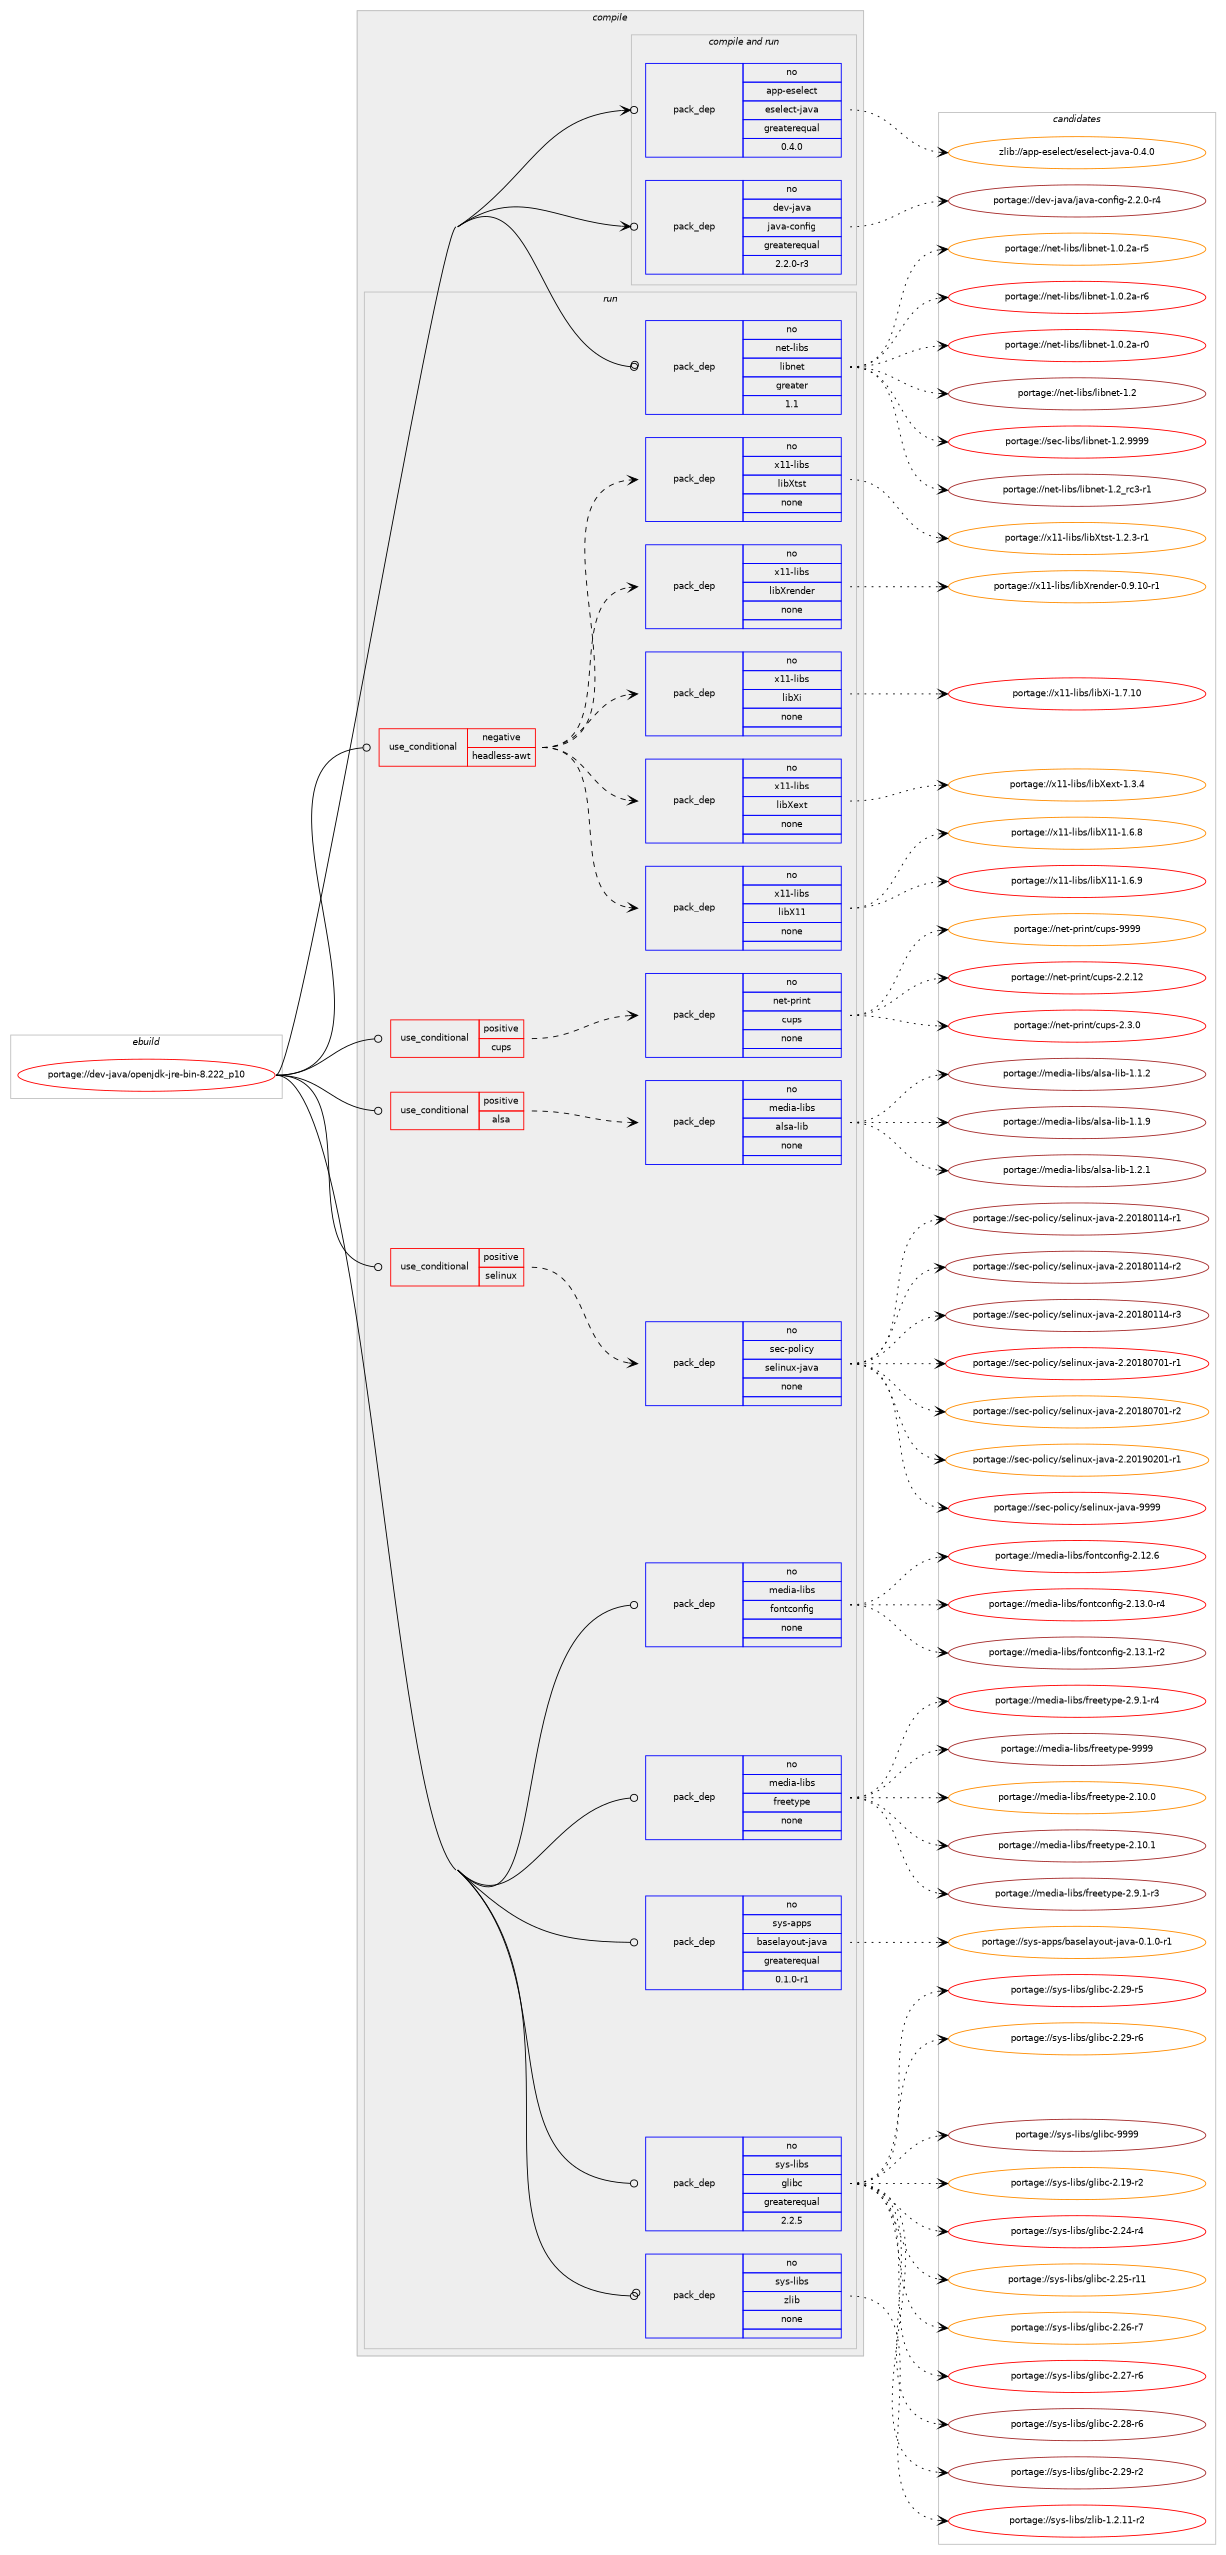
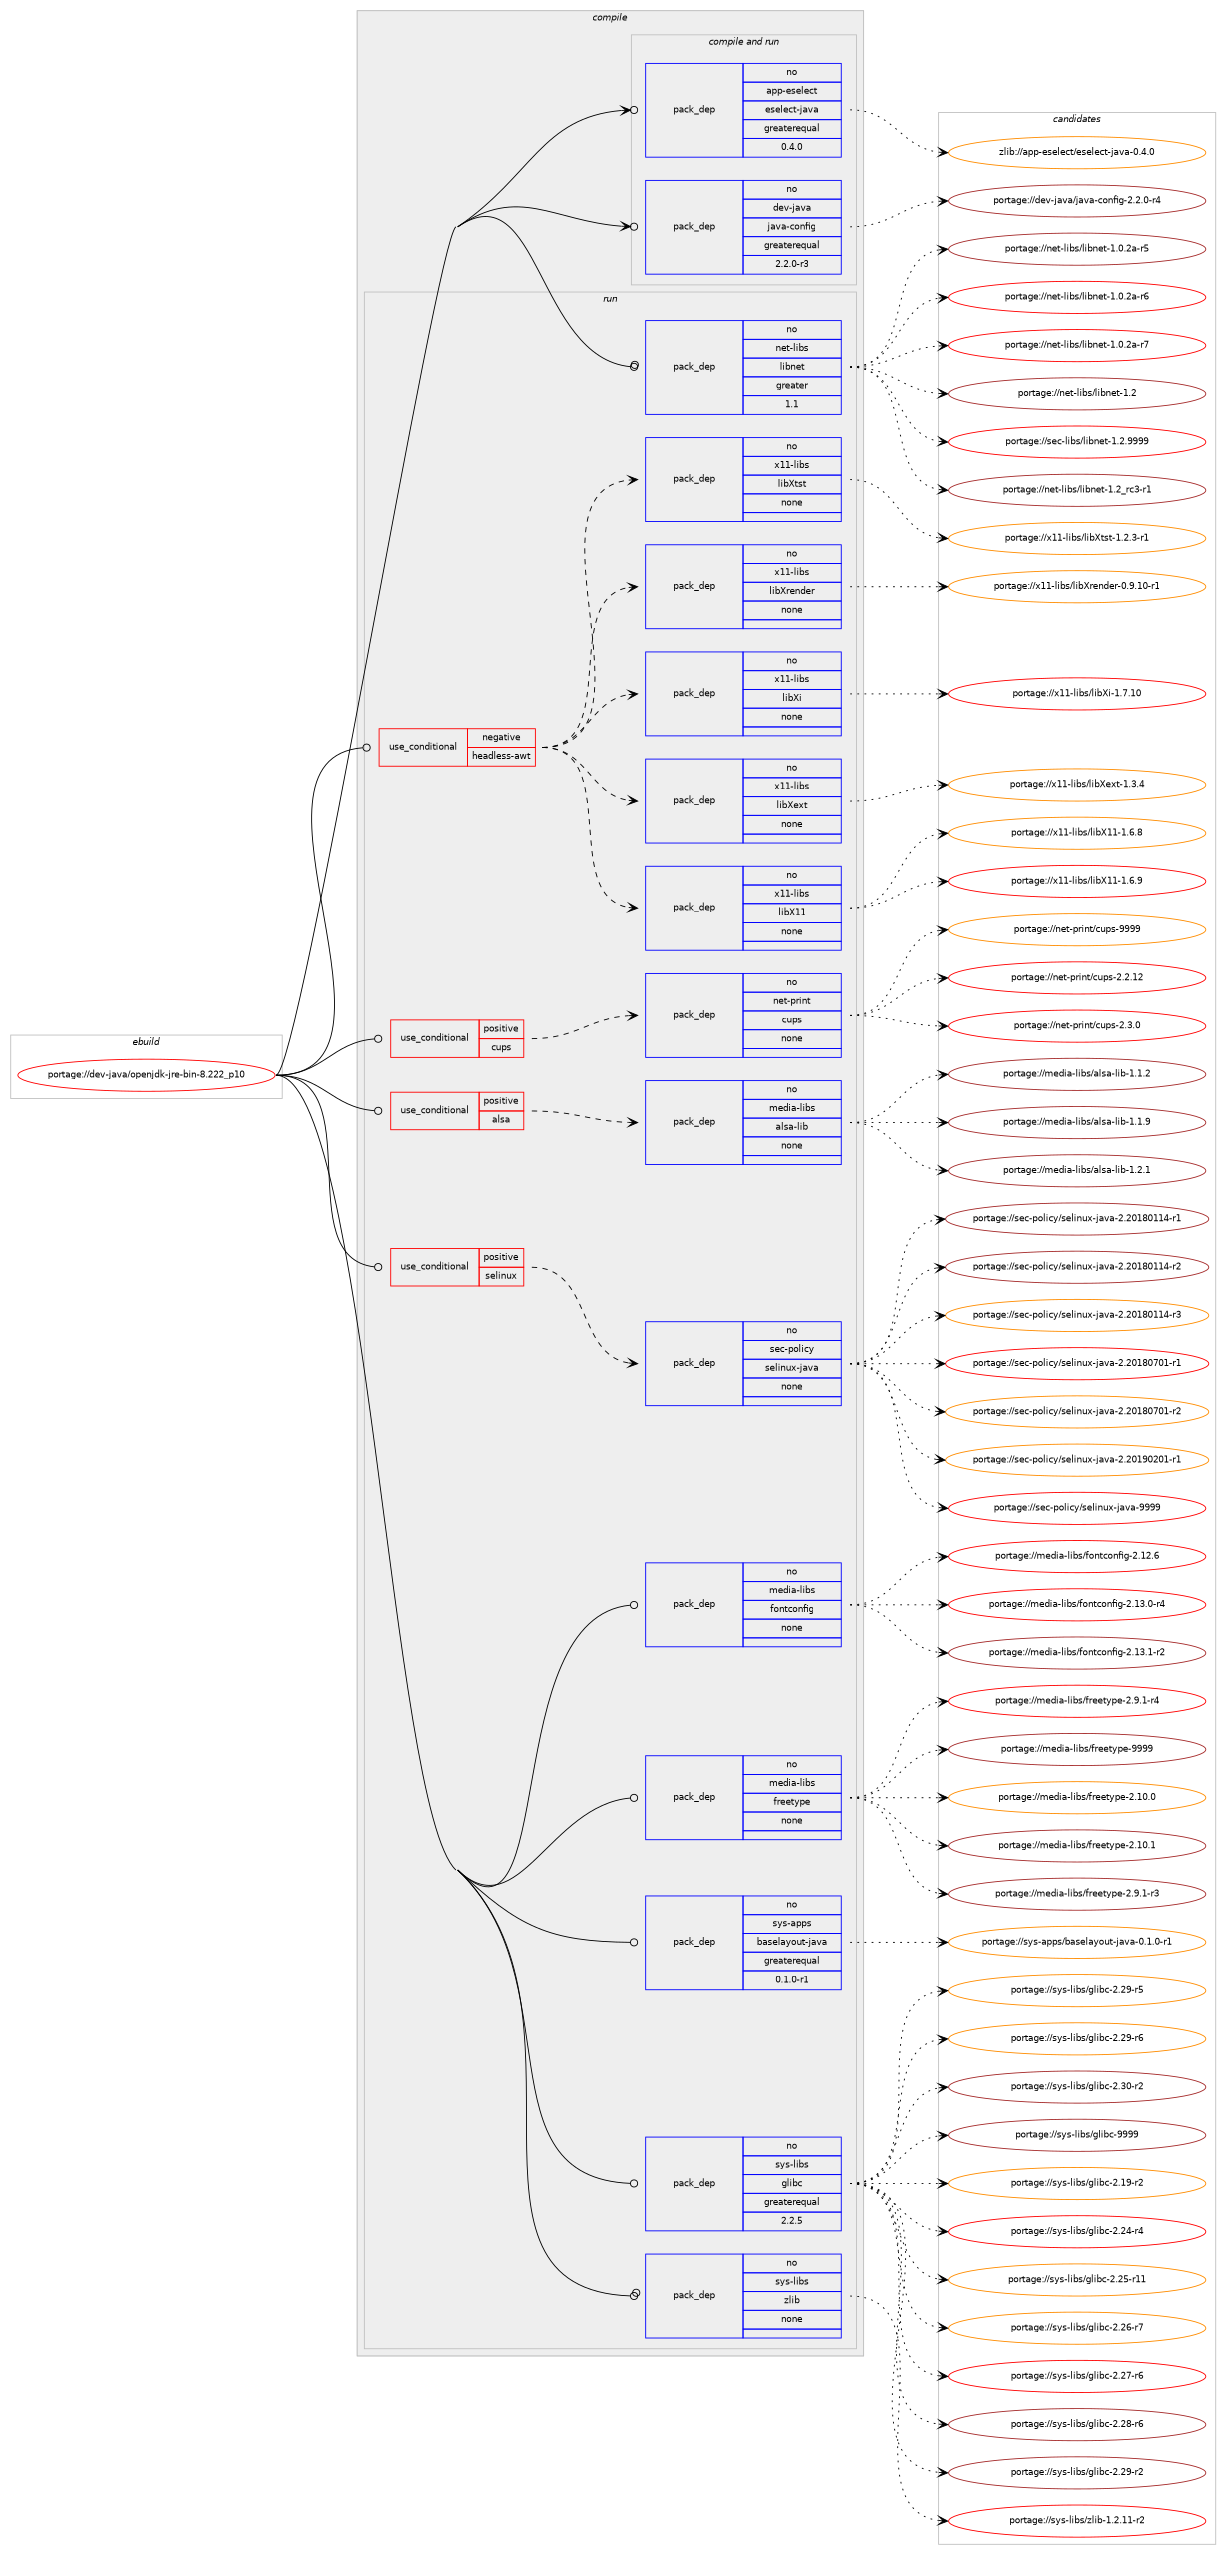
node "portage://net-libs/libnet-1.0.2a-r5": color darkorange -> brown
node "portage://net-libs/libnet-1.0.2a-r0": label "portage://net-libs/libnet-1.0.2a-r0" -> "portage://net-libs/libnet-1.0.2a-r7"
node "portage://sec-policy/selinux-java-2.20180114-r3": color brown -> darkorange
node "portage://sys-libs/glibc-2.29-r5": color red -> darkorange
node "portage://sys-libs/glibc-2.30-r2": added
